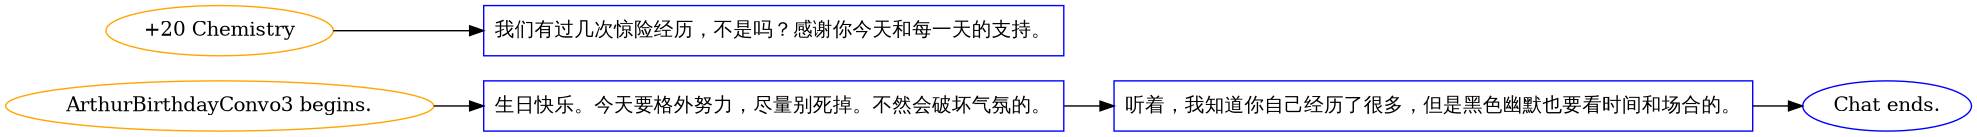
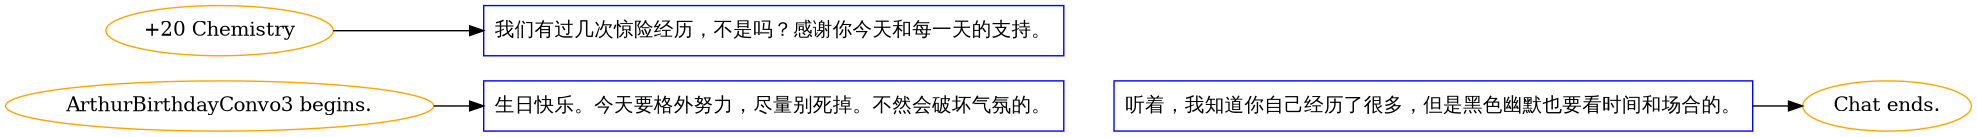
edge "生日快乐。今天要格外努力，尽量别死掉。不然会破坏气氛的。" -> "听着，我知道你自己经历了很多，但是黑色幽默也要看时间和场合的。": removed
node "Chat ends.": color blue -> orange
